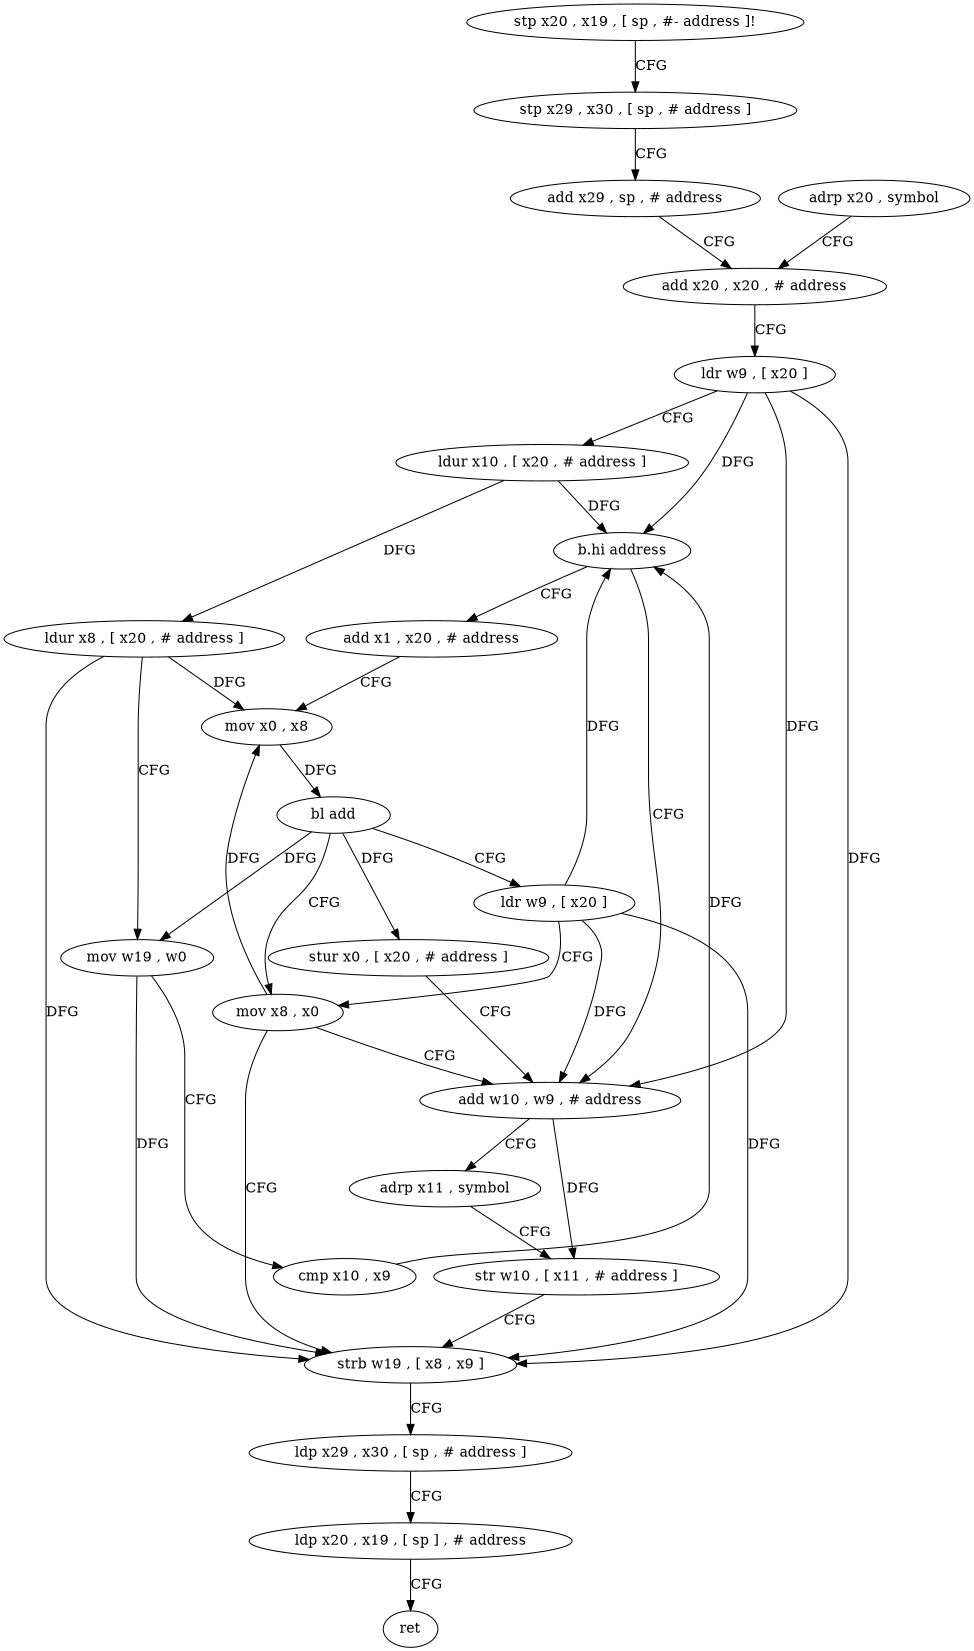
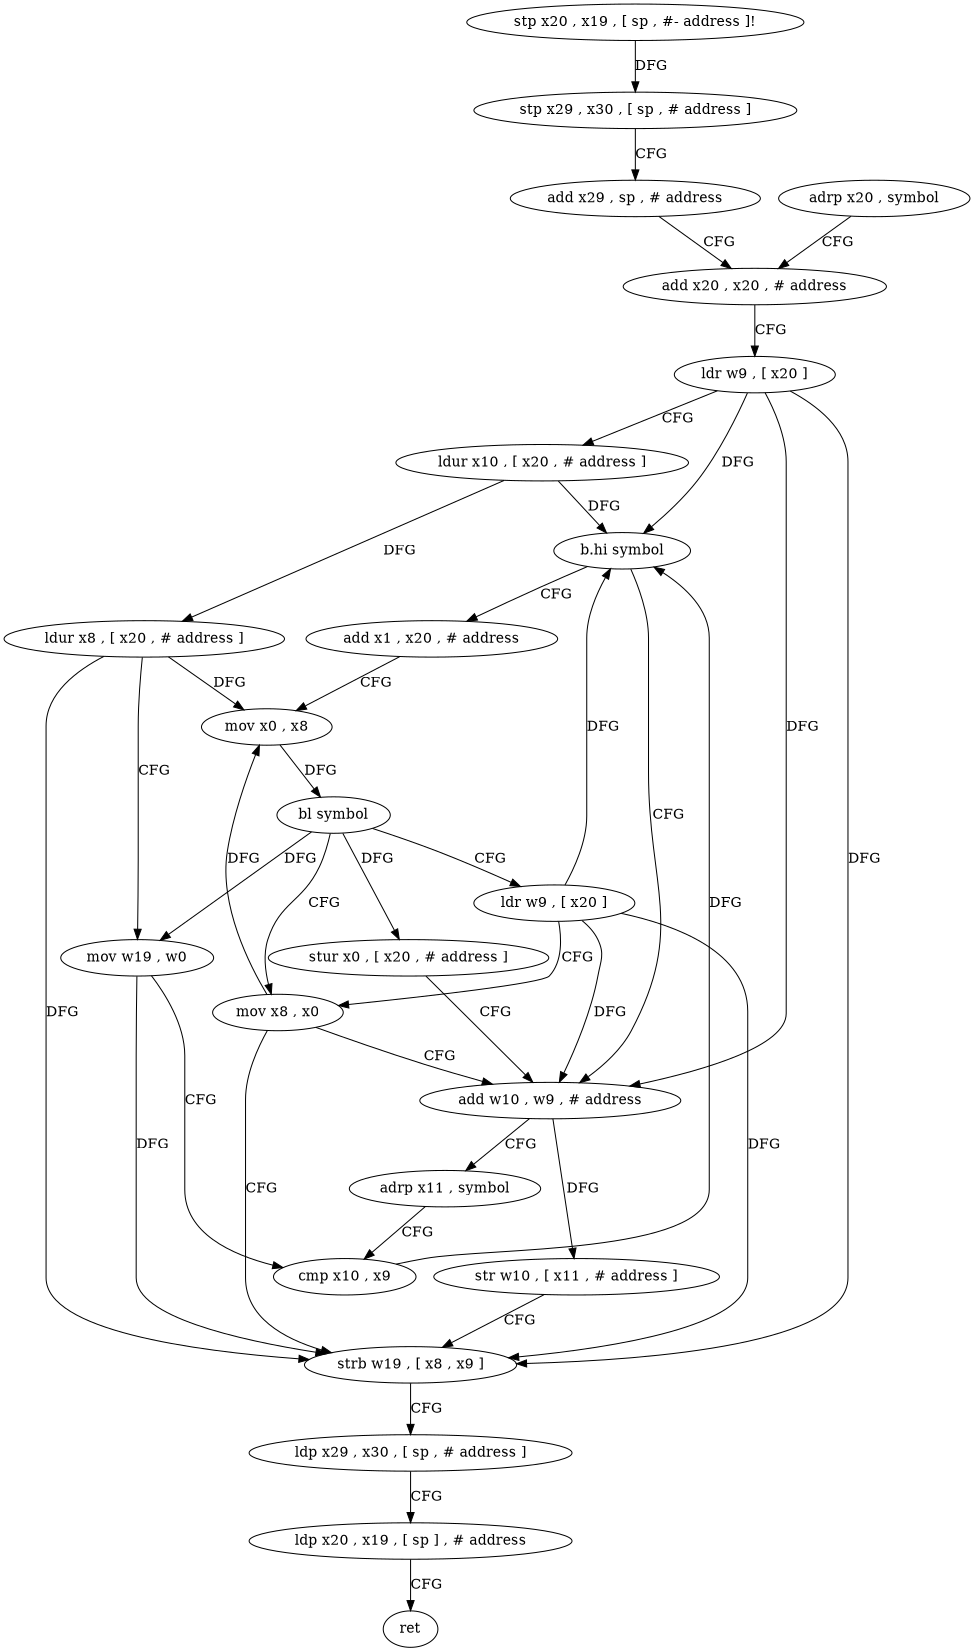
edge "stp x20 , x19 , [ sp , #- address ]!" -> "stp x29 , x30 , [ sp , # address ]": label "CFG" -> "DFG"
node "b.hi address": label "b.hi address" -> "b.hi symbol"
node "bl add": label "bl add" -> "bl symbol"
edge "adrp x11 , symbol" -> "str w10 , [ x11 , # address ]": now "adrp x11 , symbol" -> "cmp x10 , x9"
